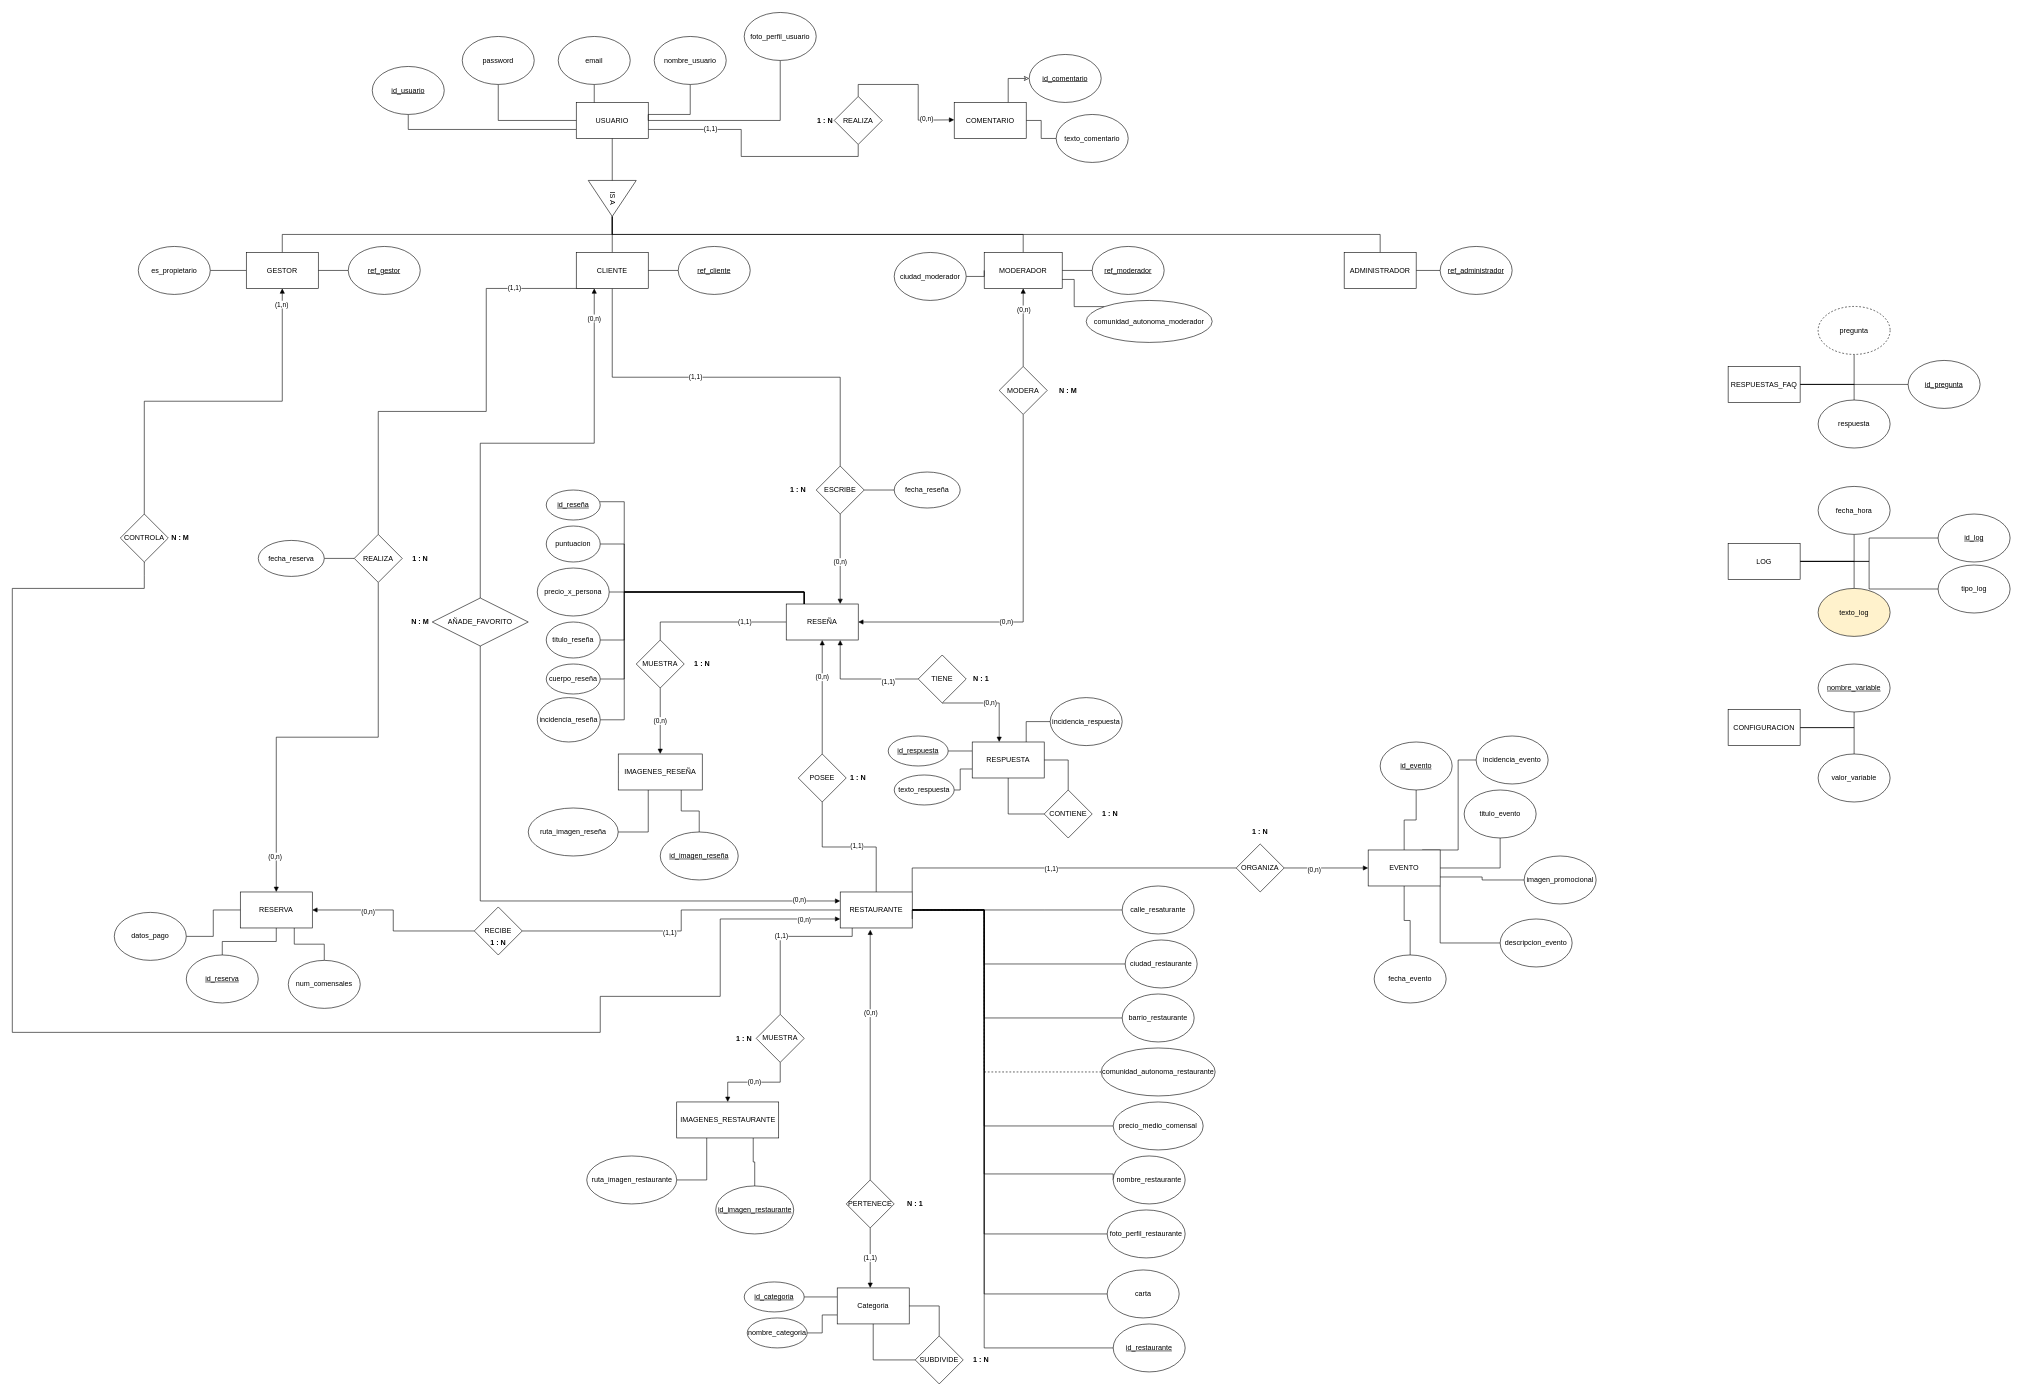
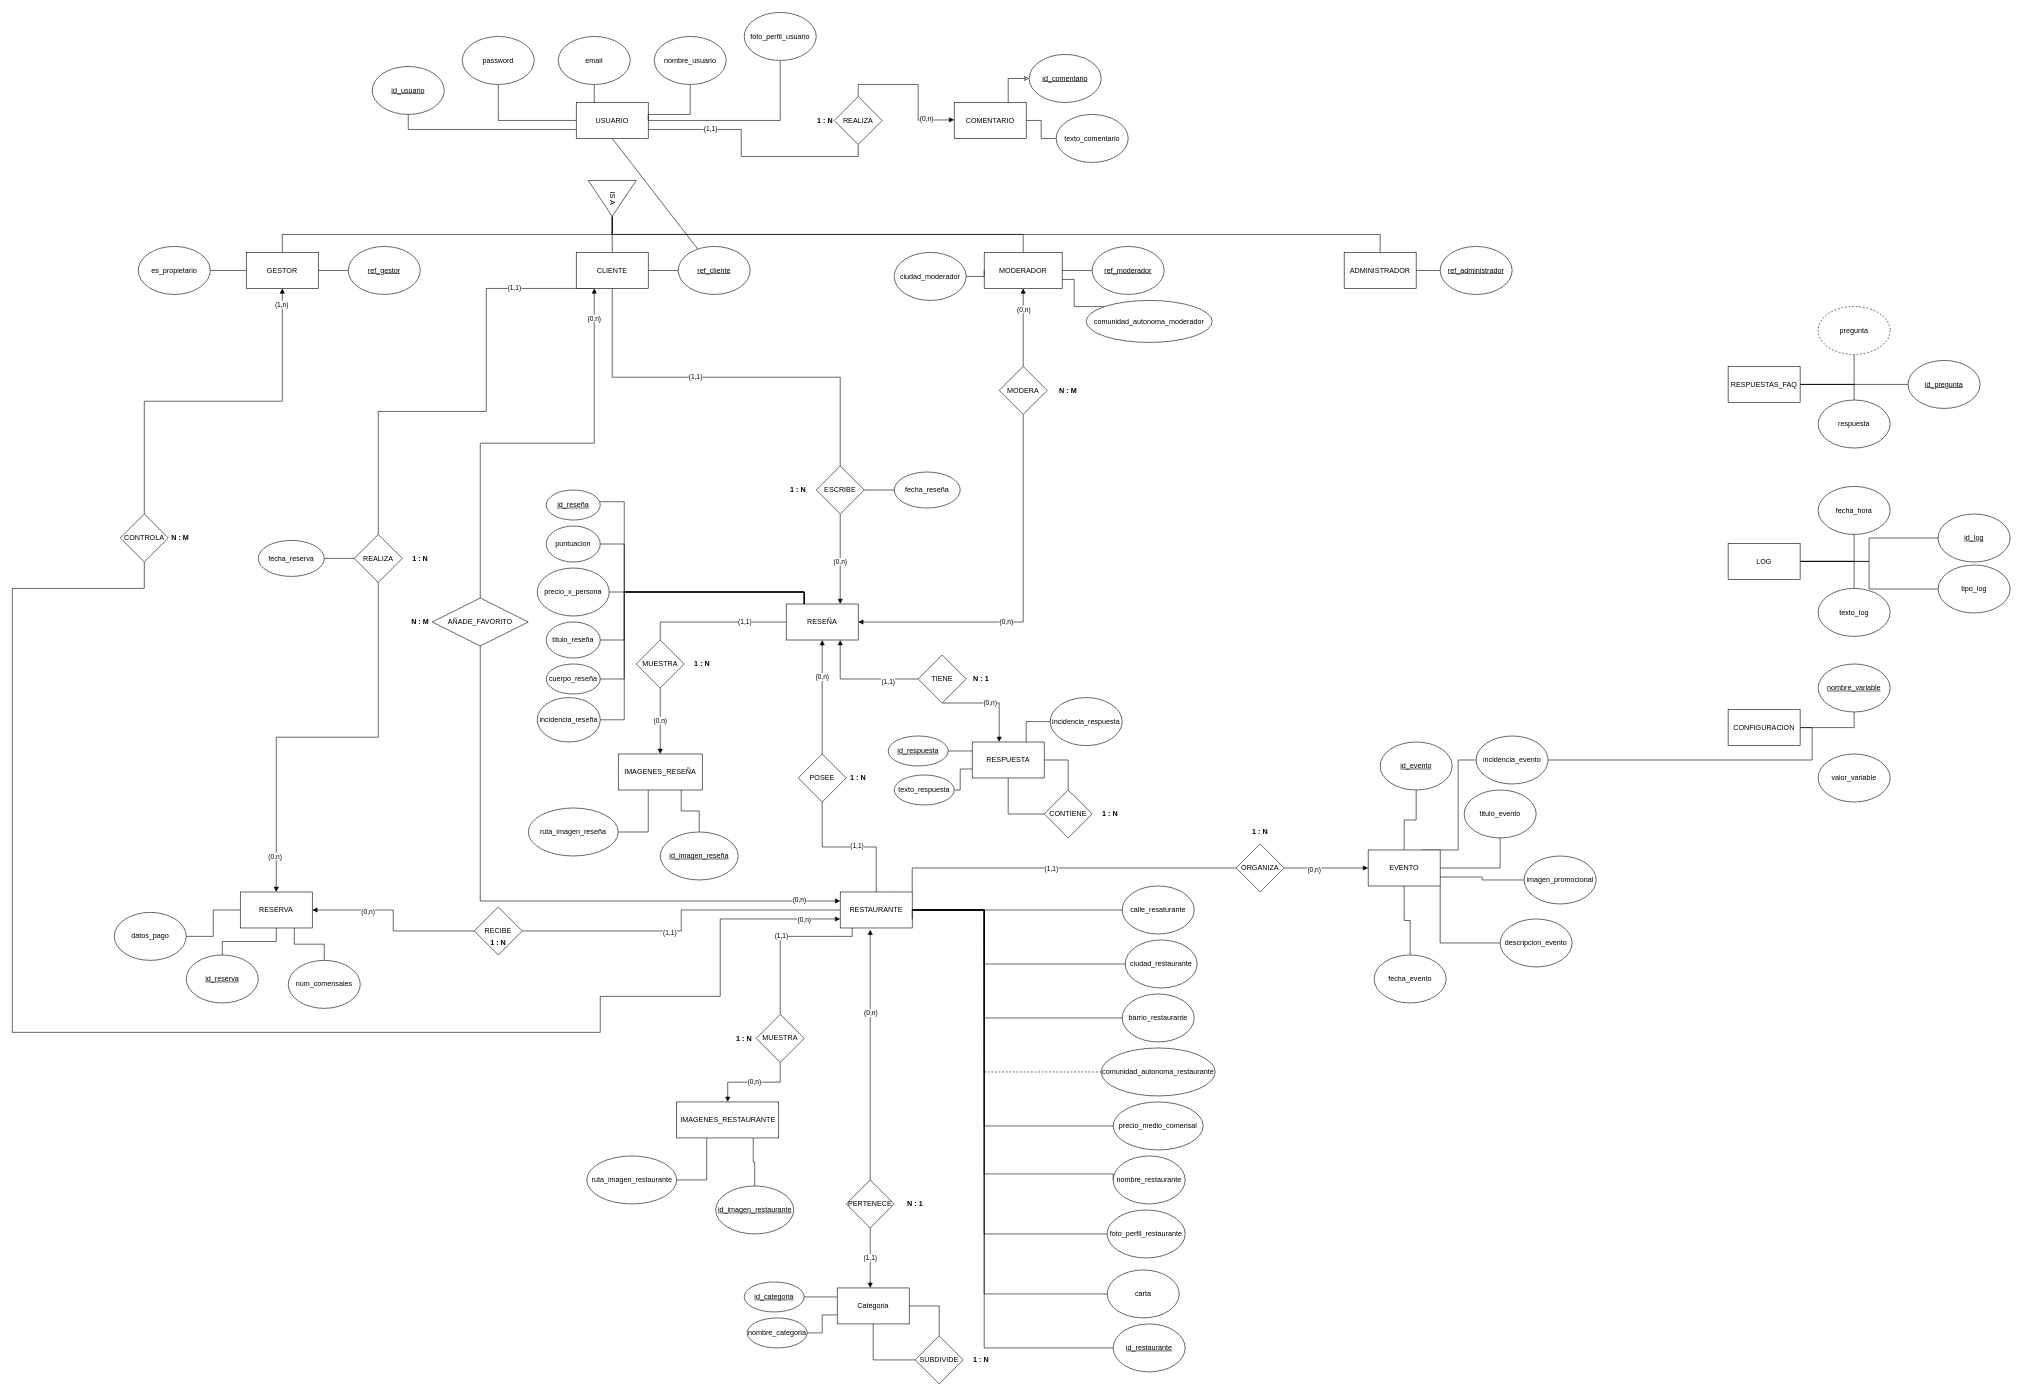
edge "USUARIO" -- "IS A": now "USUARIO" -- "ref_cliente"
node "texto_log": fillcolor #fff2cc -> #ffffff
edge "CONFIGURACION" -- "valor_variable": now "CONFIGURACION" -- "incidencia_evento"
